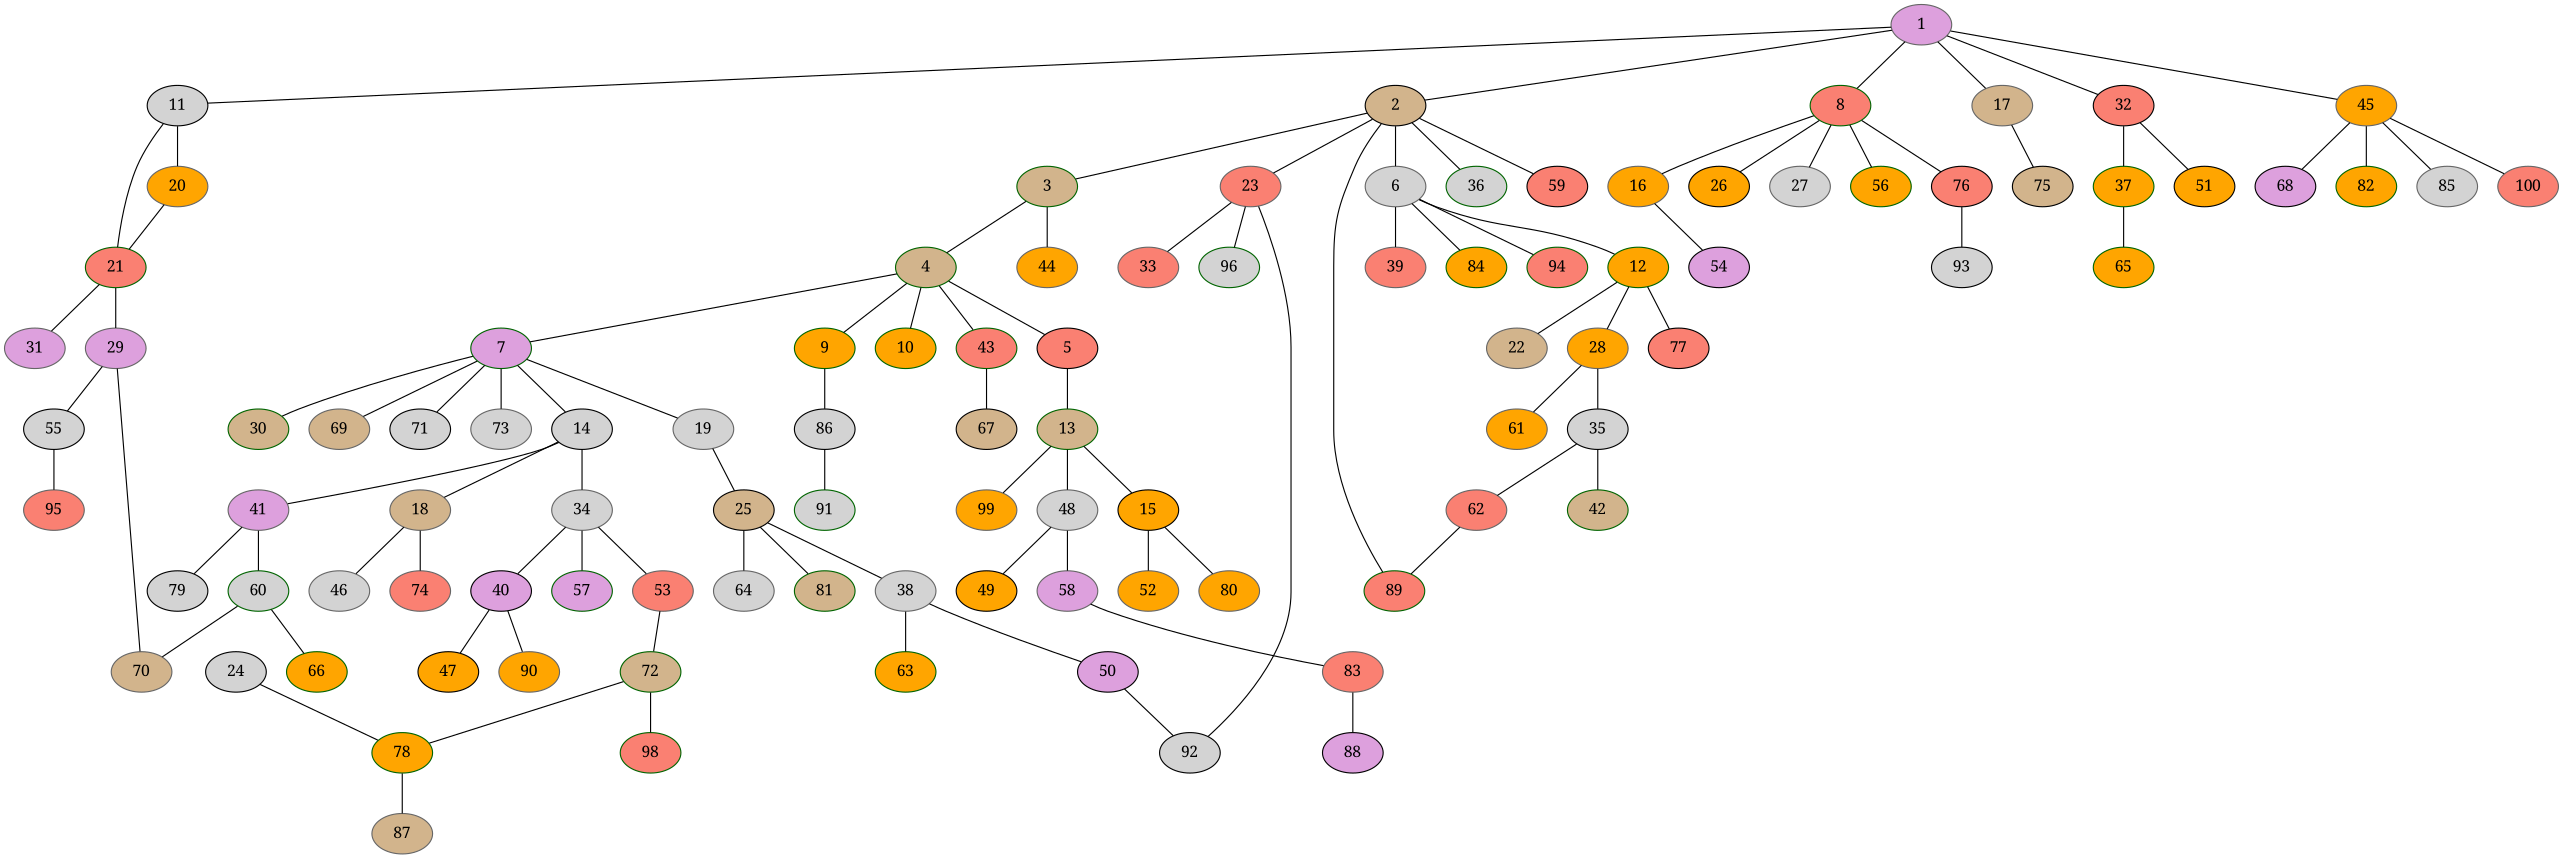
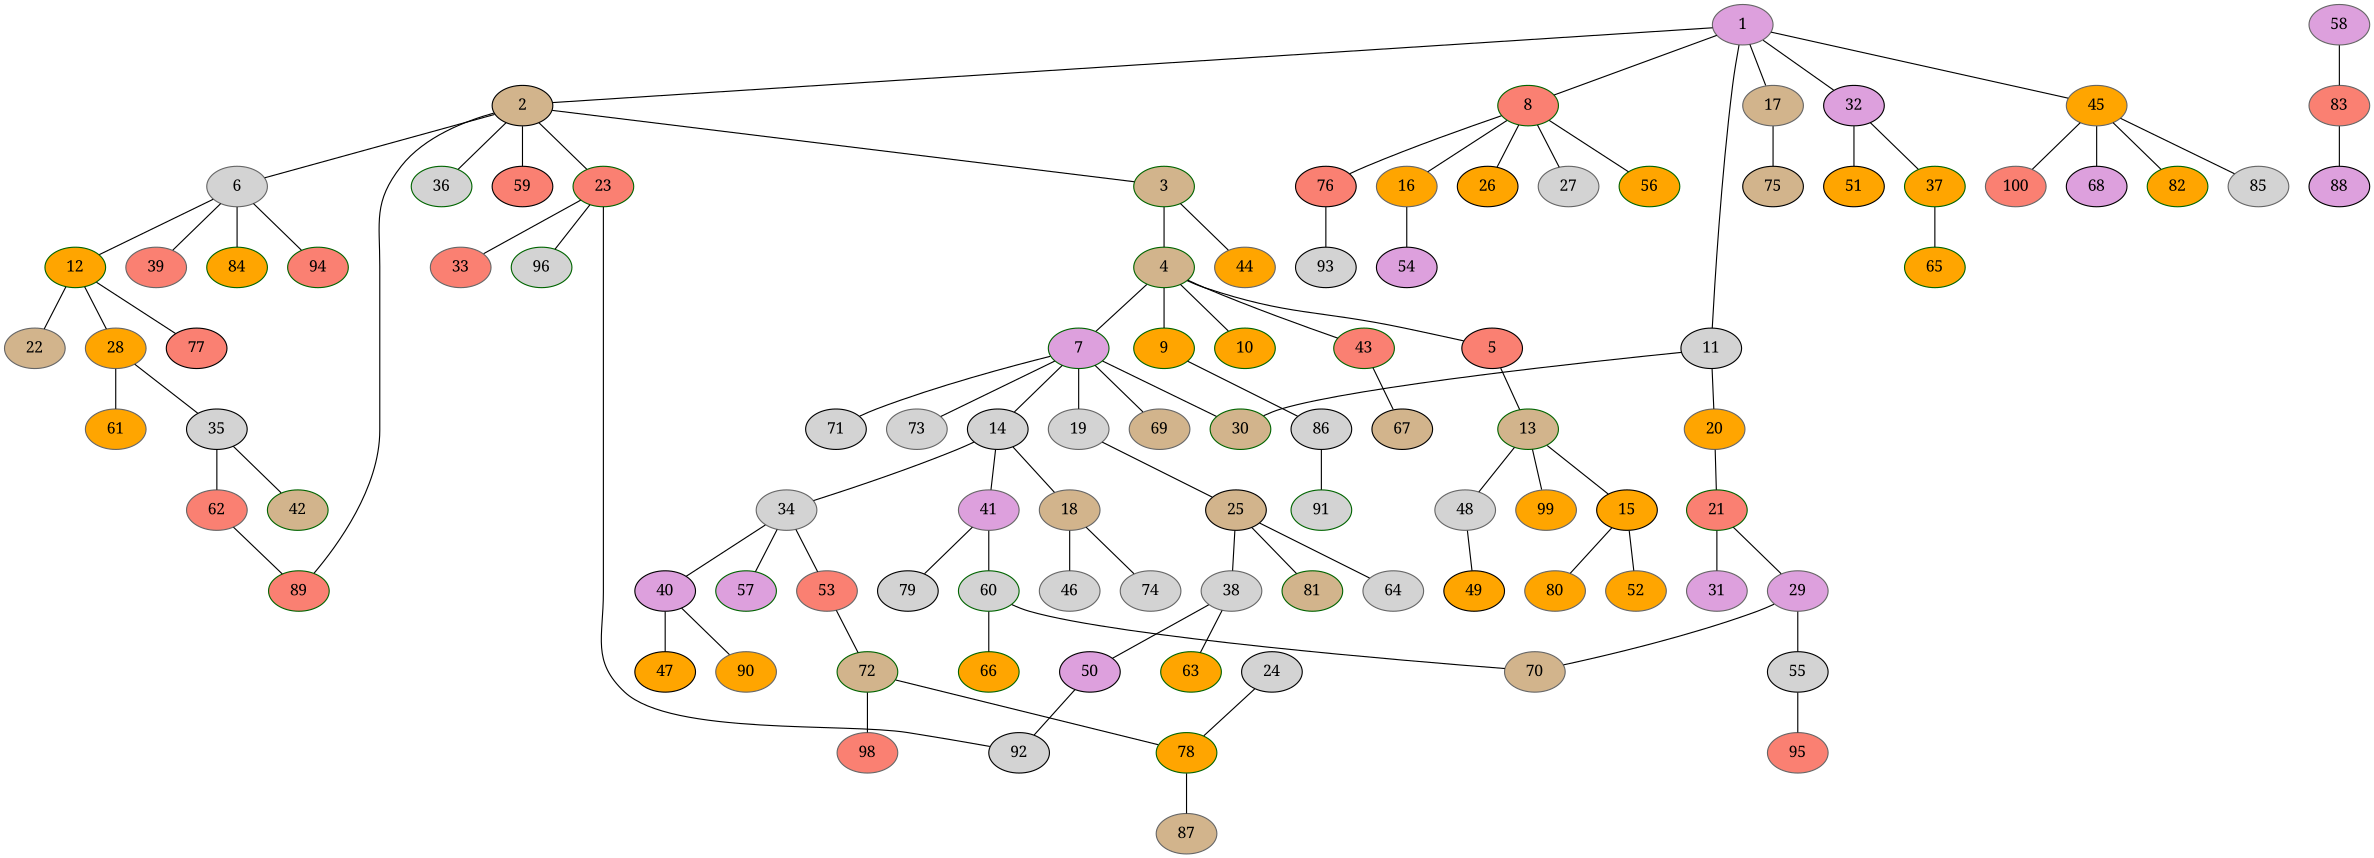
node "32": fillcolor salmon -> plum
edge "11" -- "21": now "11" -- "30"
node "23": color gray40 -> darkgreen
edge "48" -- "58": removed
node "74": fillcolor salmon -> lightgrey
node "98": color darkgreen -> gray40
